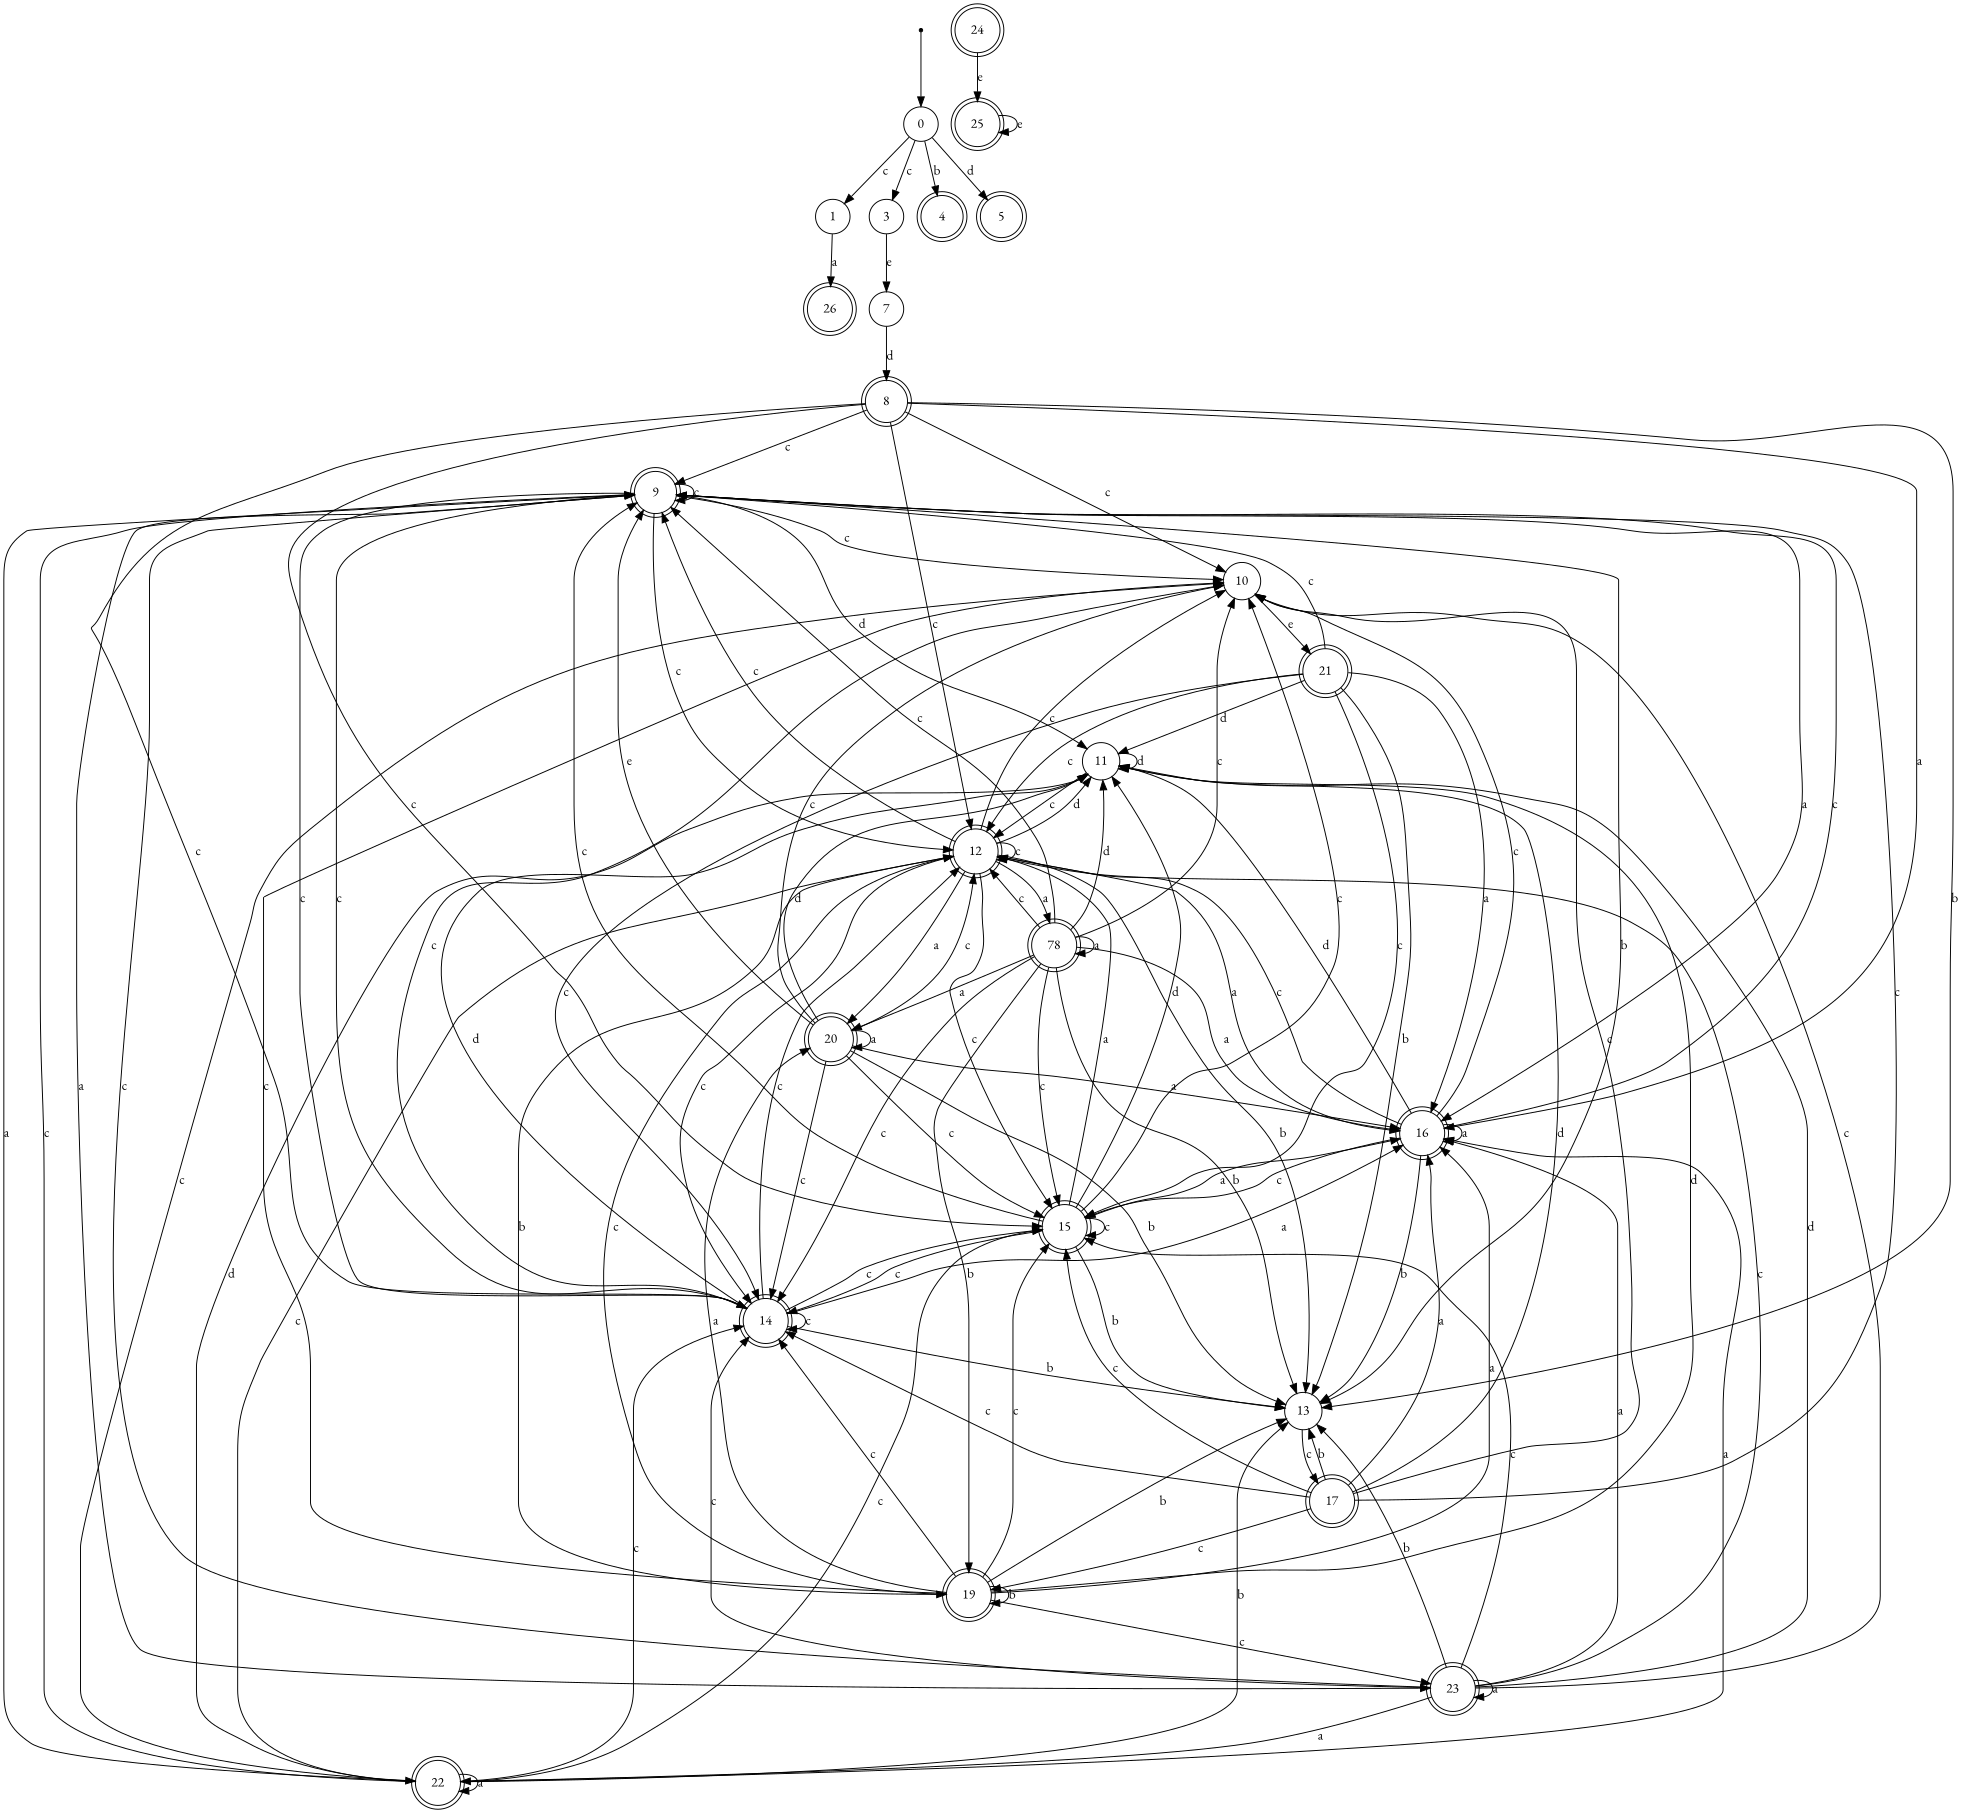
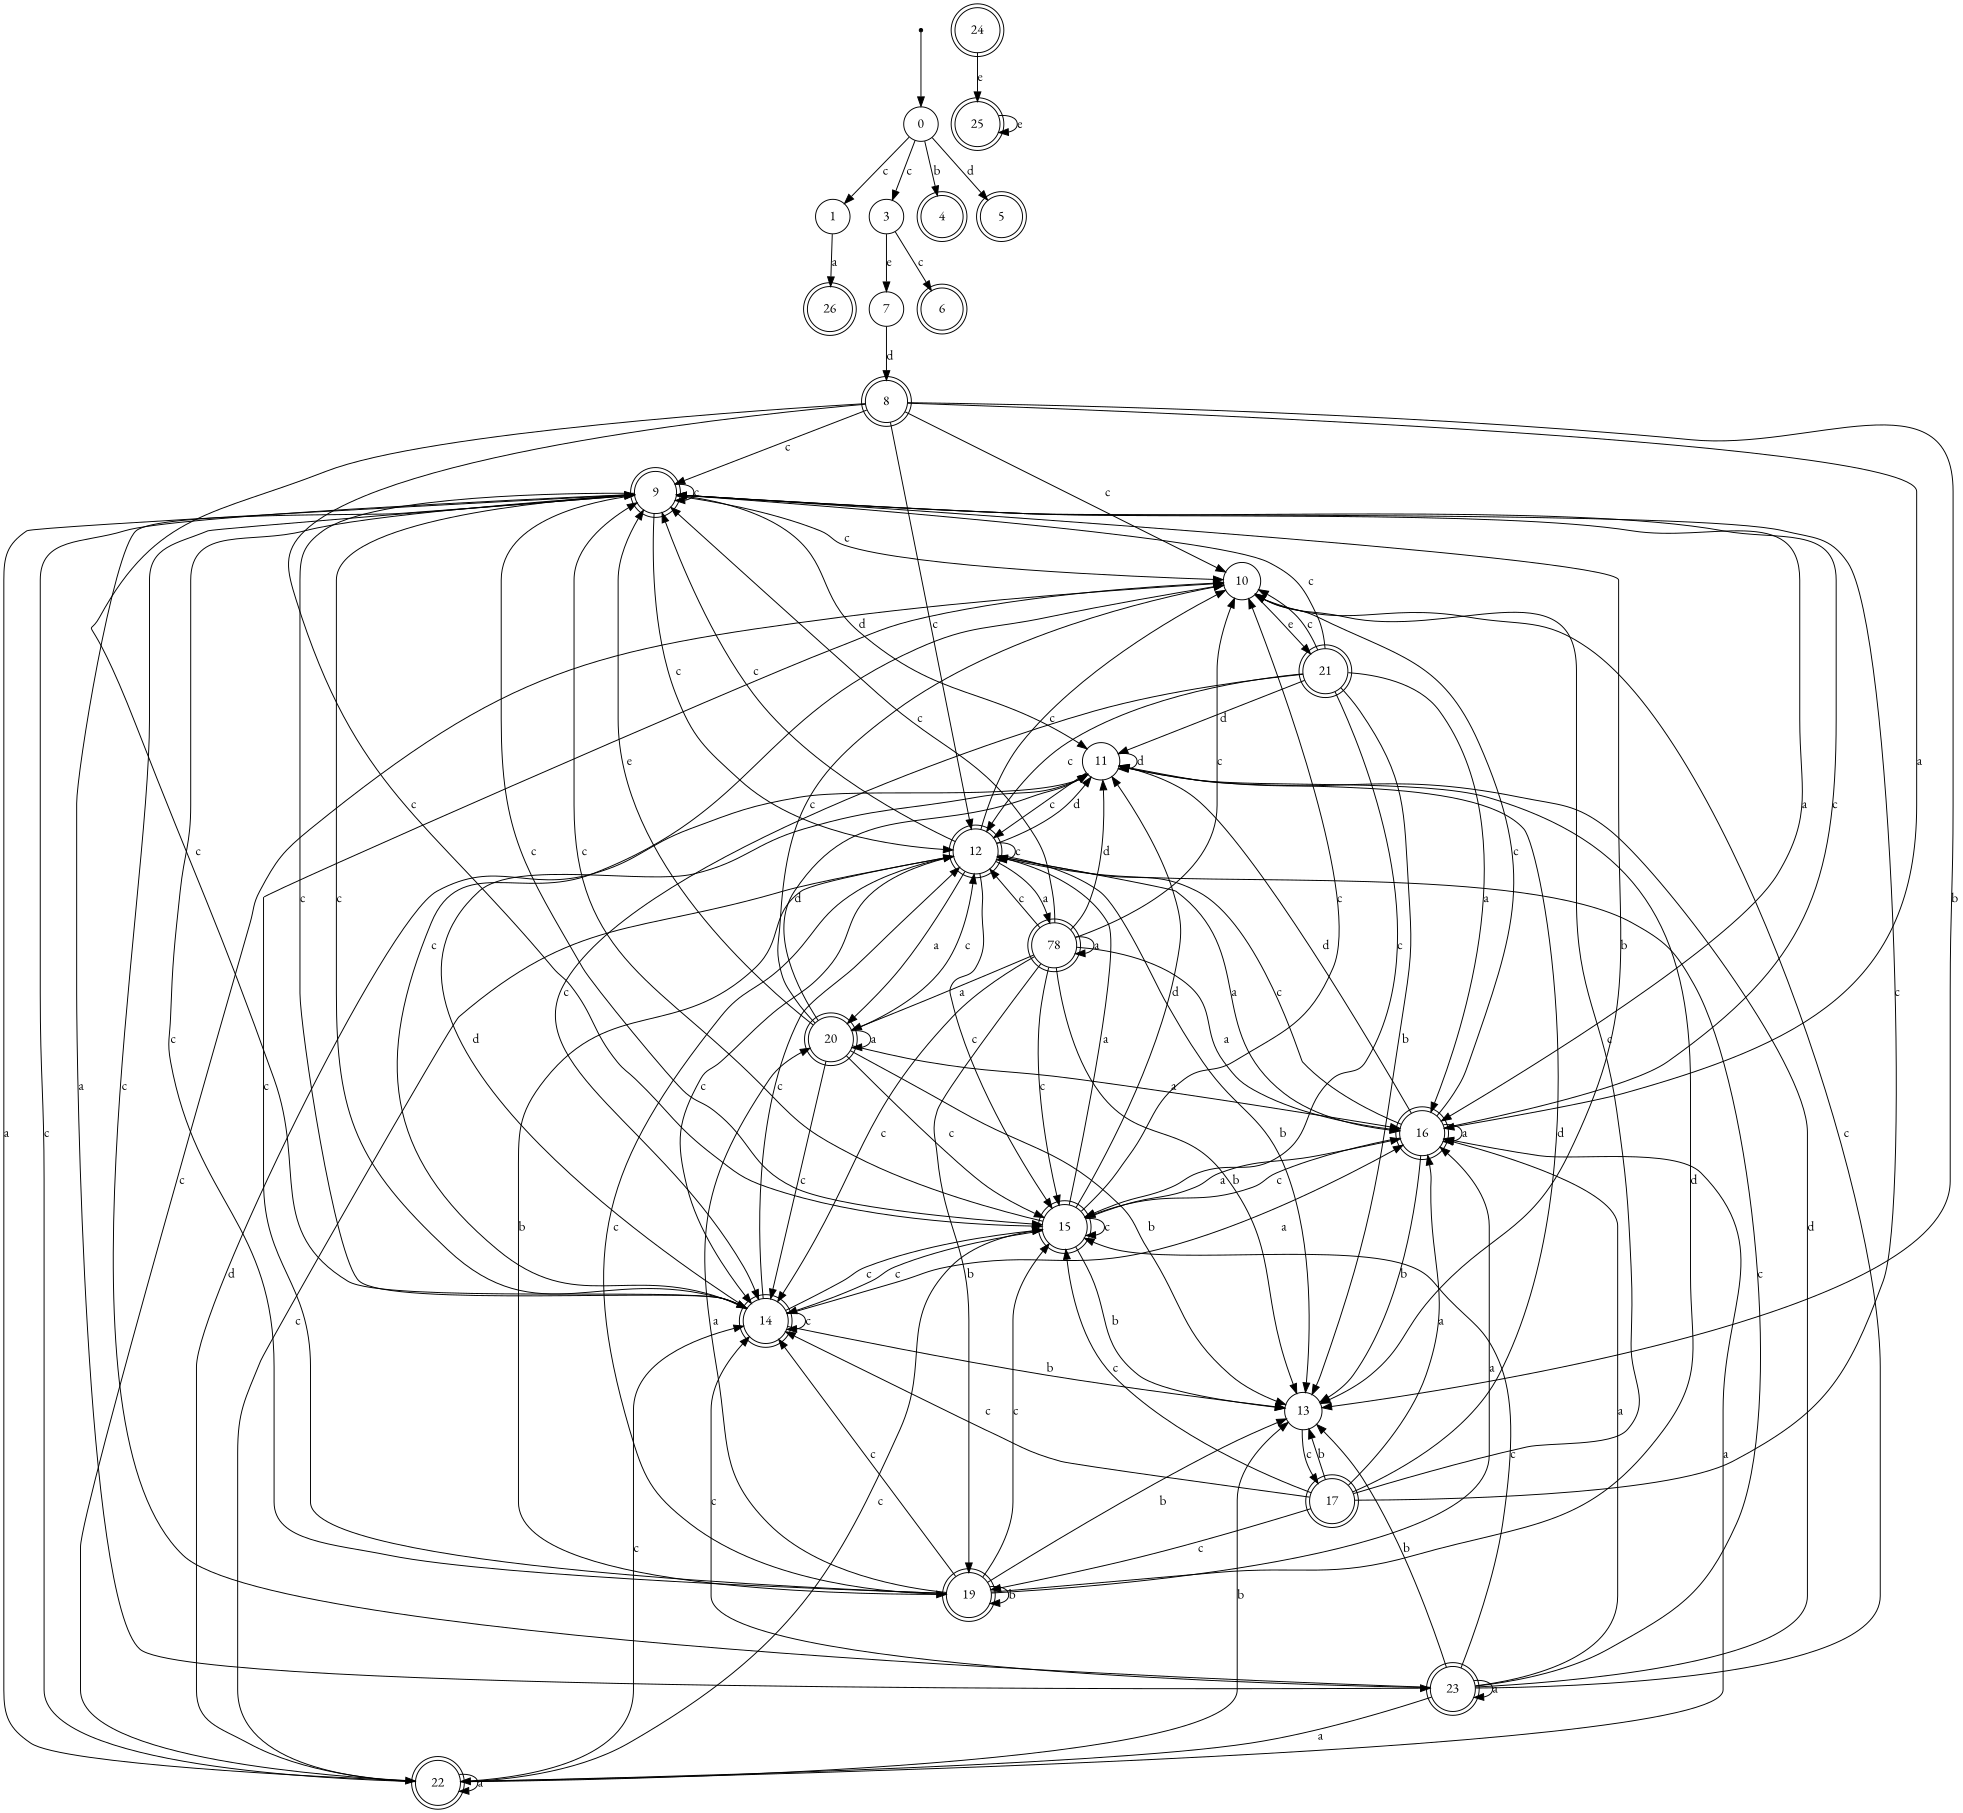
node "6": added
edge "21" -> "10": added, label "c"
edge "9" -> "15": added, label "c"
edge "19" -> "23": now "19" -> "9"
